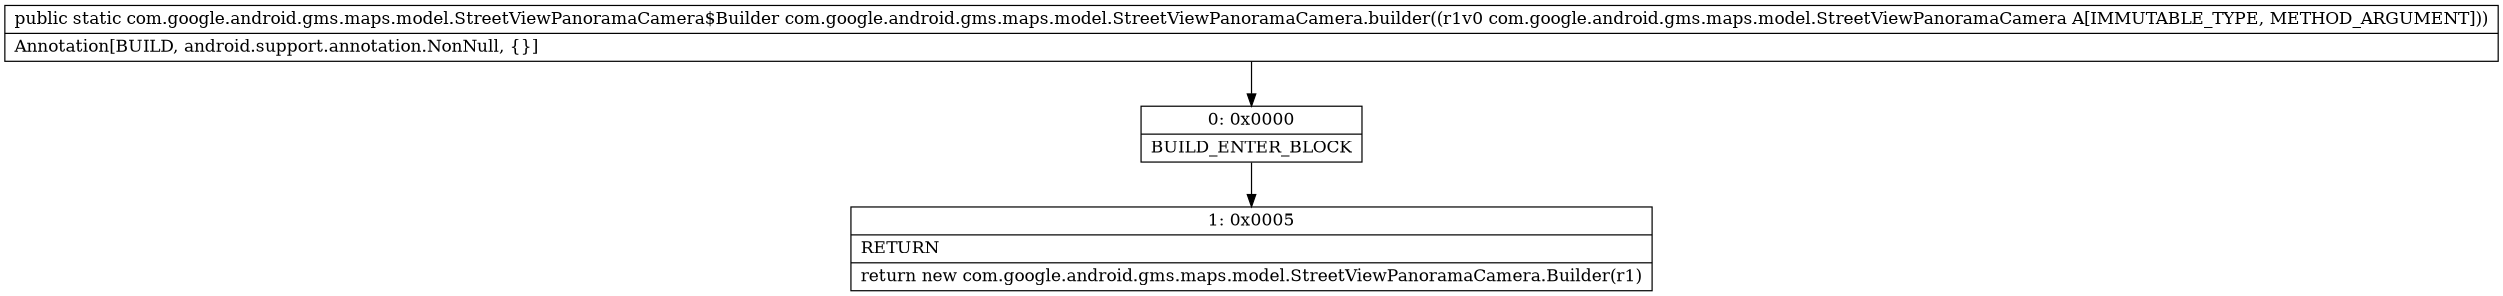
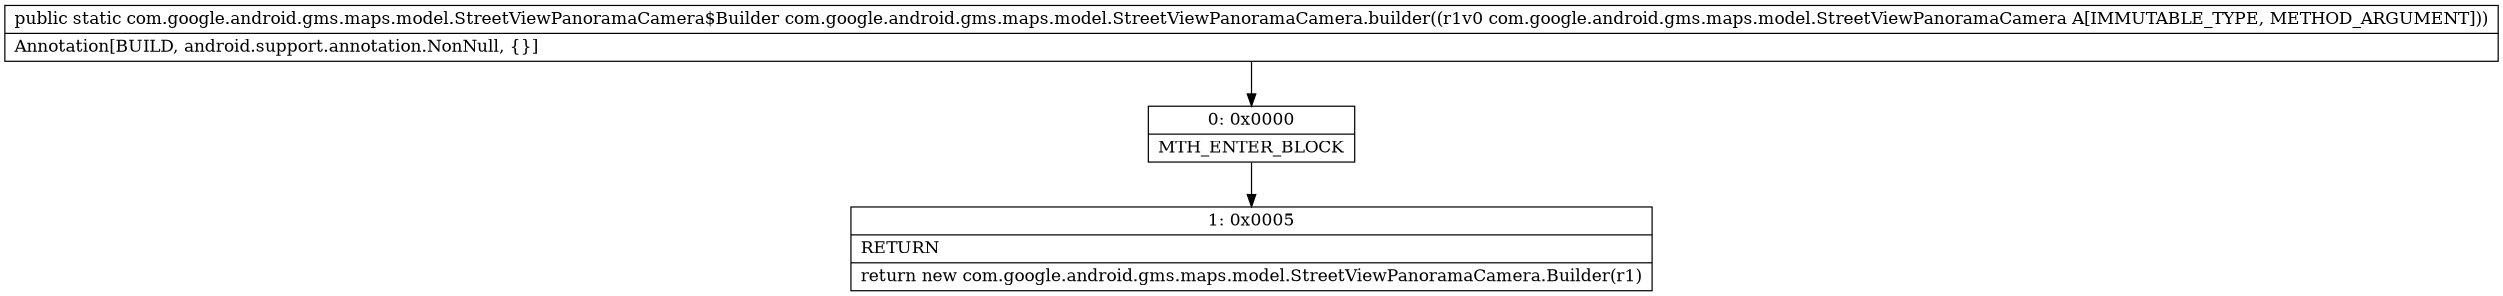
node "0: 0x0000": text "BUILD_ENTER_BLOCK" -> "MTH_ENTER_BLOCK"
